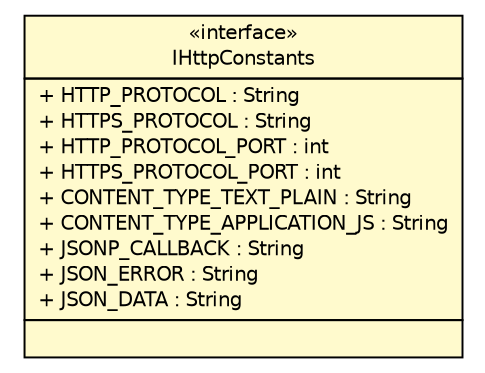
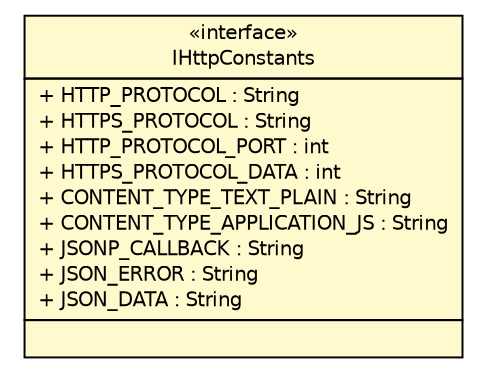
node "IHttpConstants": text "+ HTTPS_PROTOCOL_PORT : int" -> "+ HTTPS_PROTOCOL_DATA : int"
